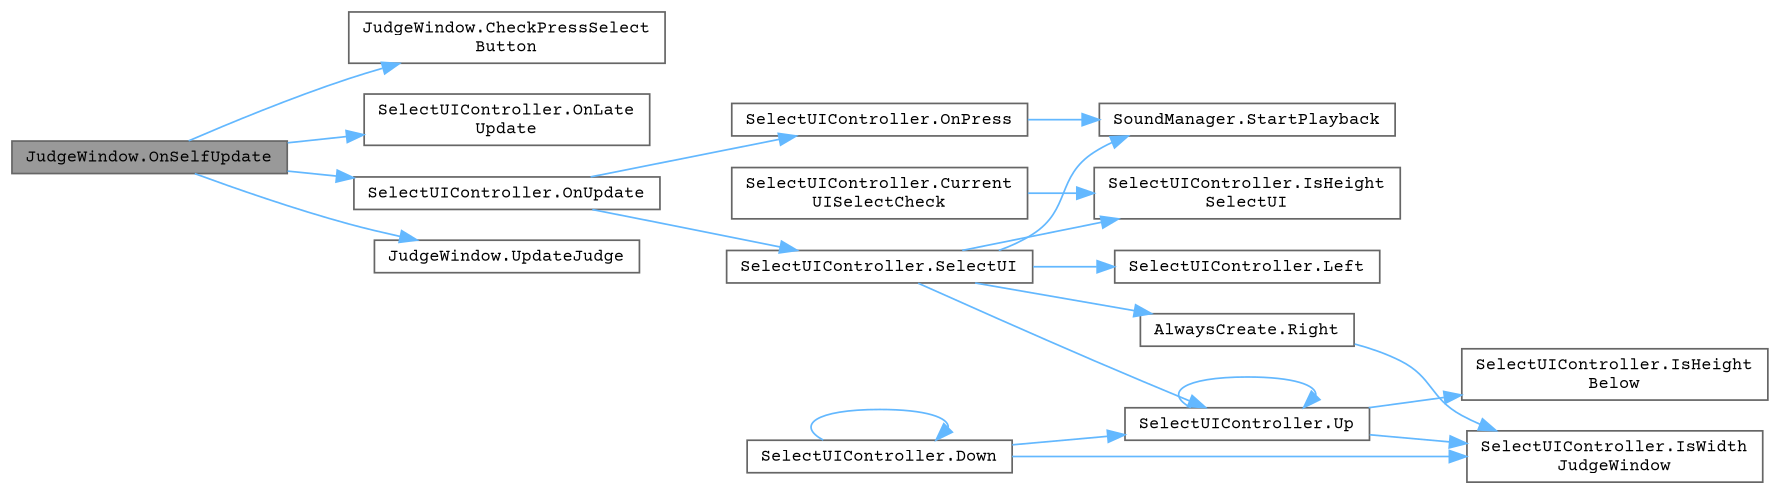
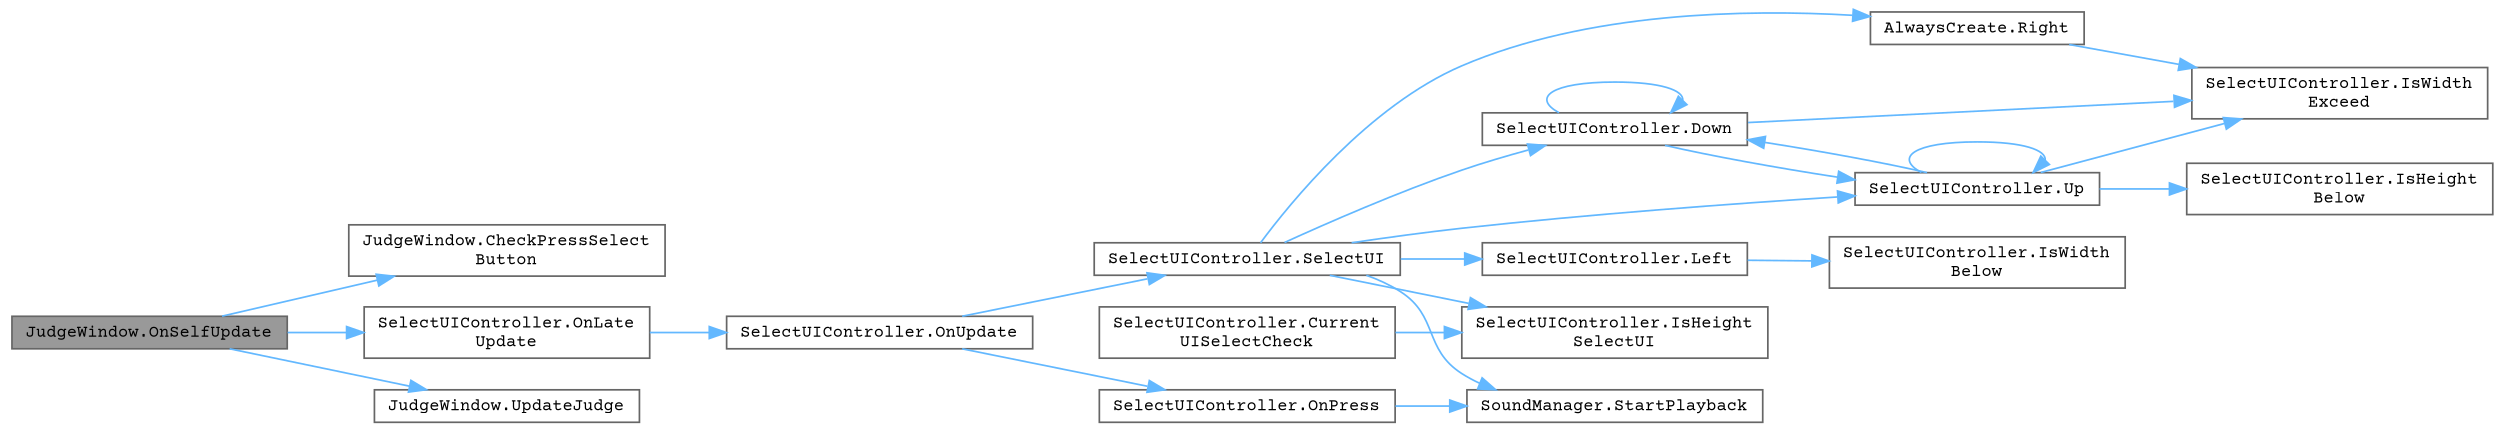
edge "SelectUIController.Up" -> "SelectUIController.Down": added
edge "JudgeWindow.OnSelfUpdate" -> "SelectUIController.OnUpdate": now "SelectUIController.OnLate Update" -> "SelectUIController.OnUpdate"
edge "SelectUIController.SelectUI" -> "SelectUIController.Down": added
node "SelectUIController.IsWidth Below": added
node "SelectUIController.IsWidth JudgeWindow": label "SelectUIController.IsWidth JudgeWindow" -> "SelectUIController.IsWidth Exceed"
